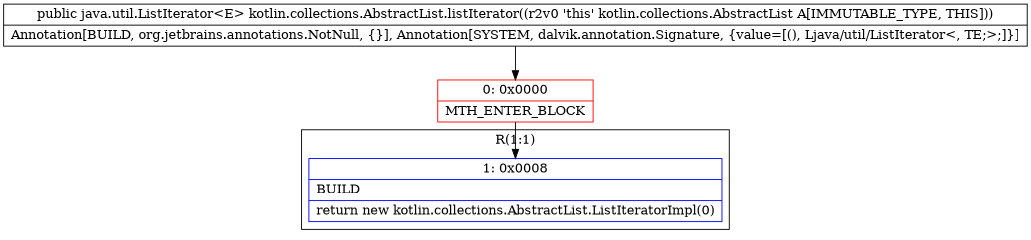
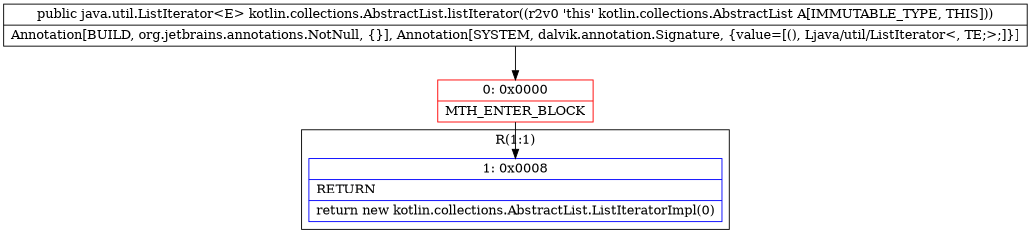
node "1: 0x0008": text "BUILD" -> "RETURN"
